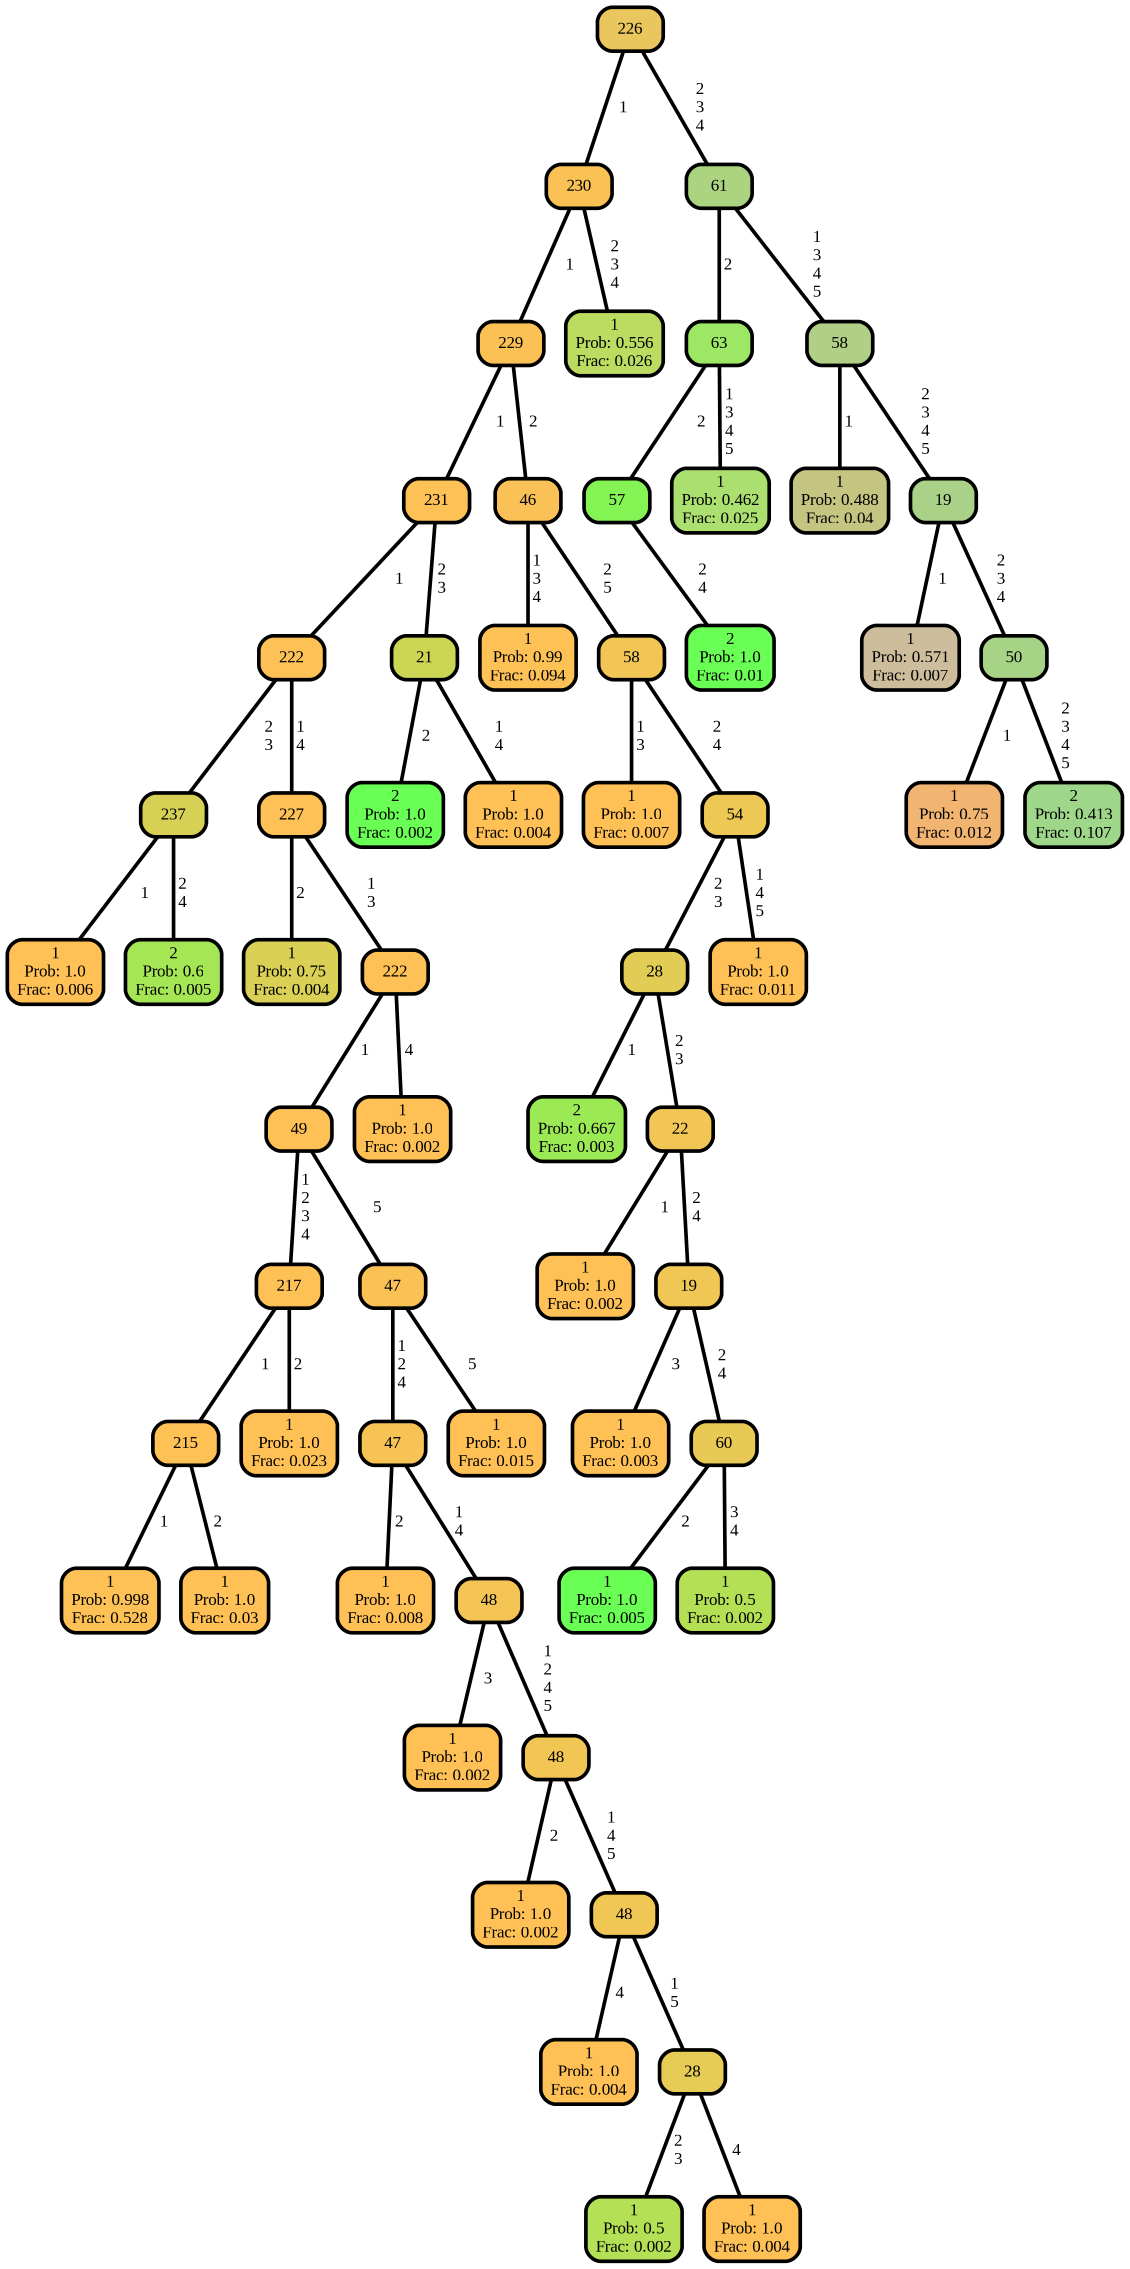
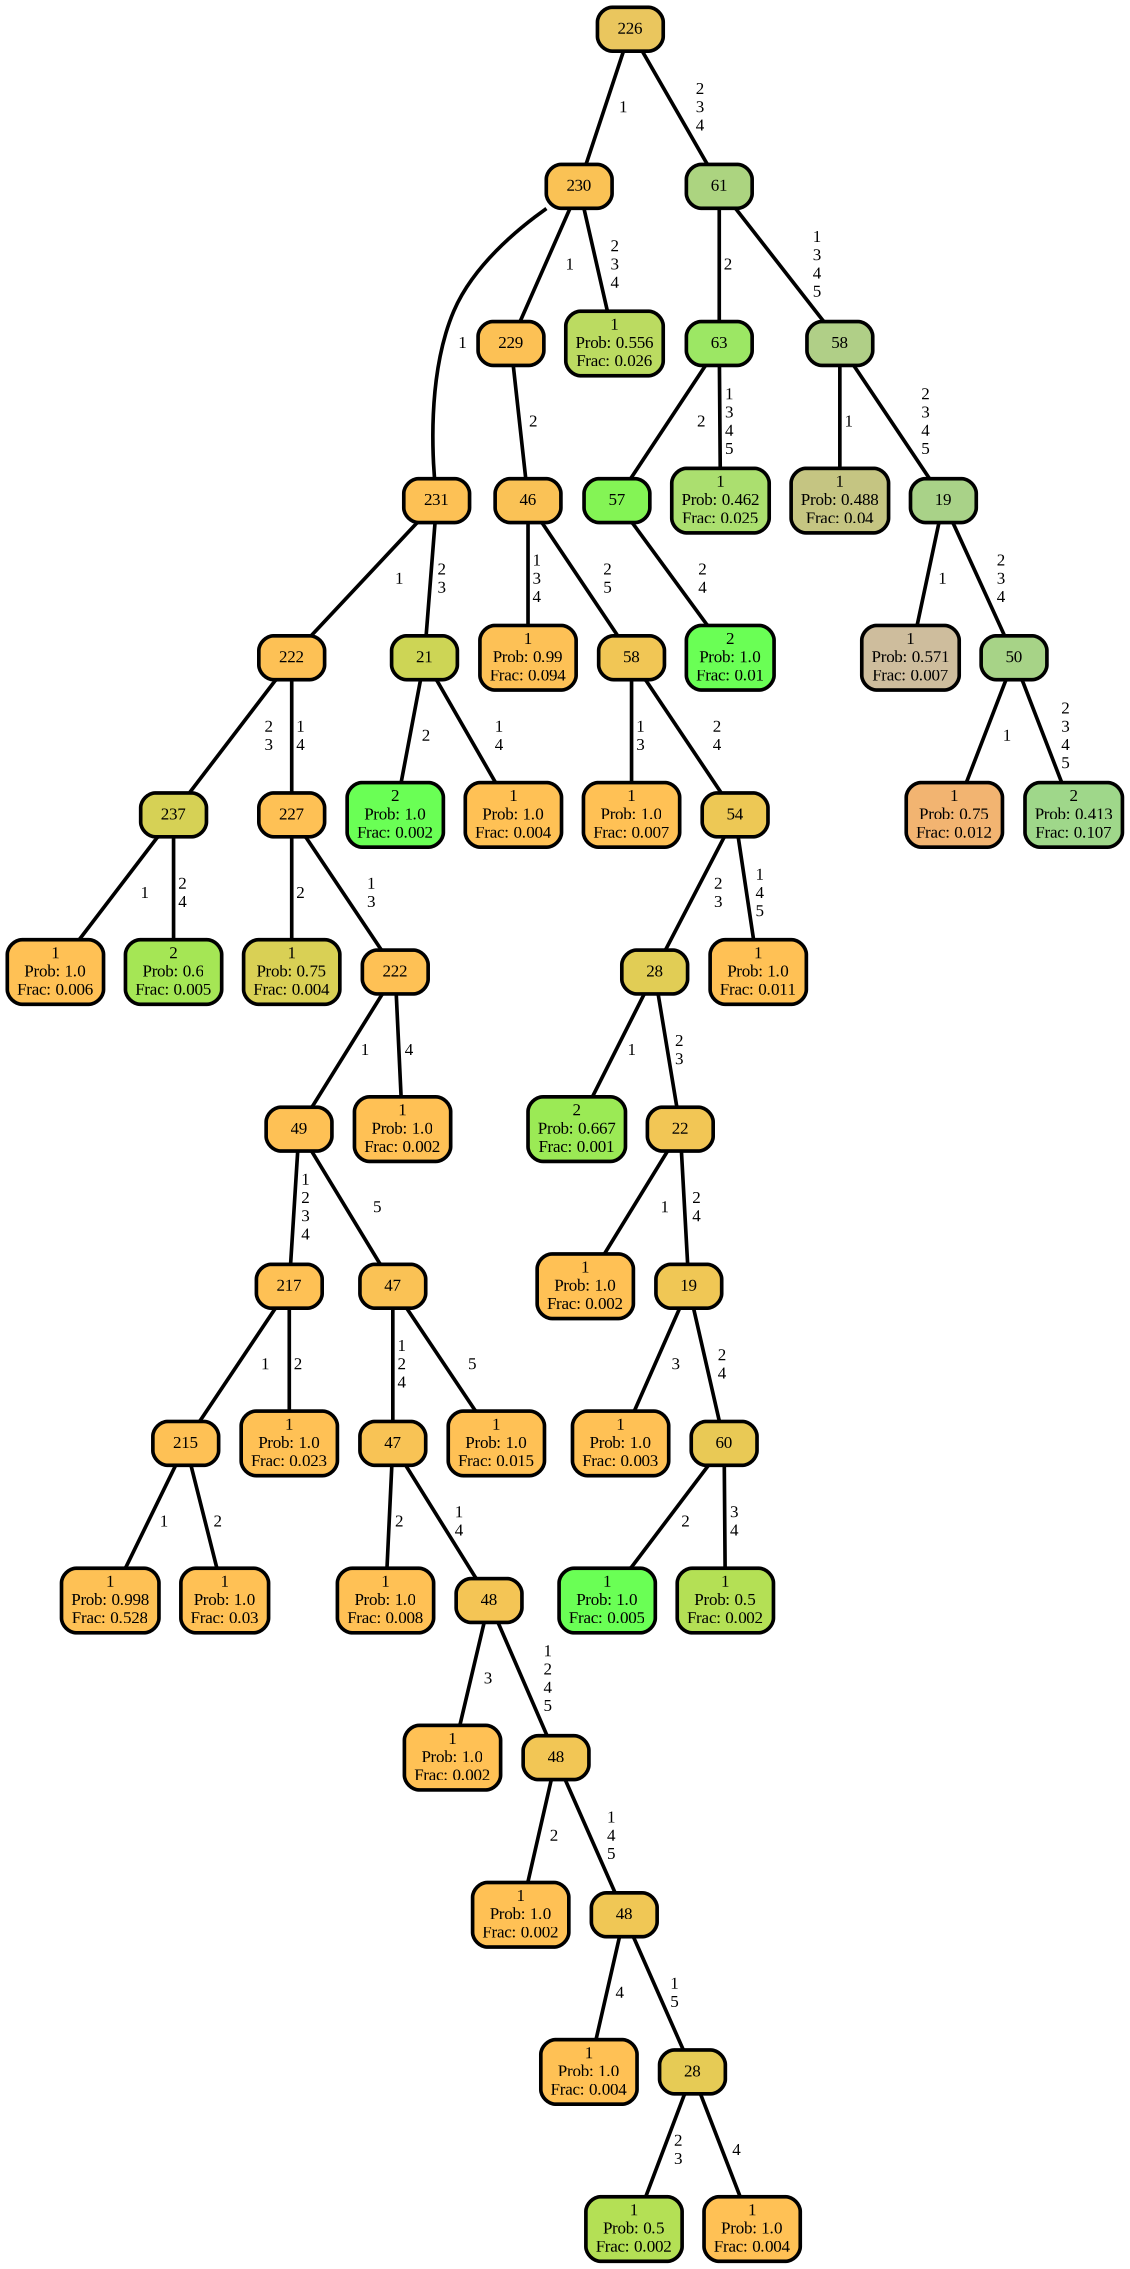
edge "229" -- "231": now "230" -- "231"
node "2 Prob: 0.667 Frac: 0.003": label "2 Prob: 0.667 Frac: 0.003" -> "2 Prob: 0.667 Frac: 0.001"
